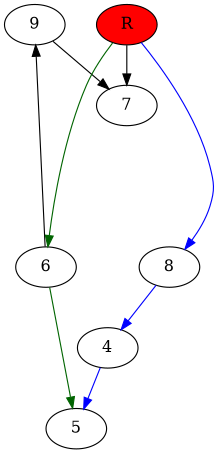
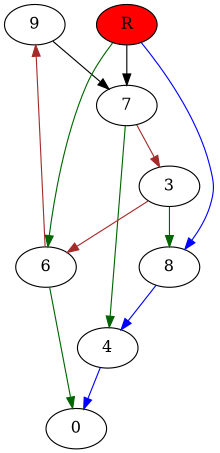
edge "6" -> "9": color black -> brown
node "3": added
edge "7" -> "4": added
node "5": label "5" -> "0"
